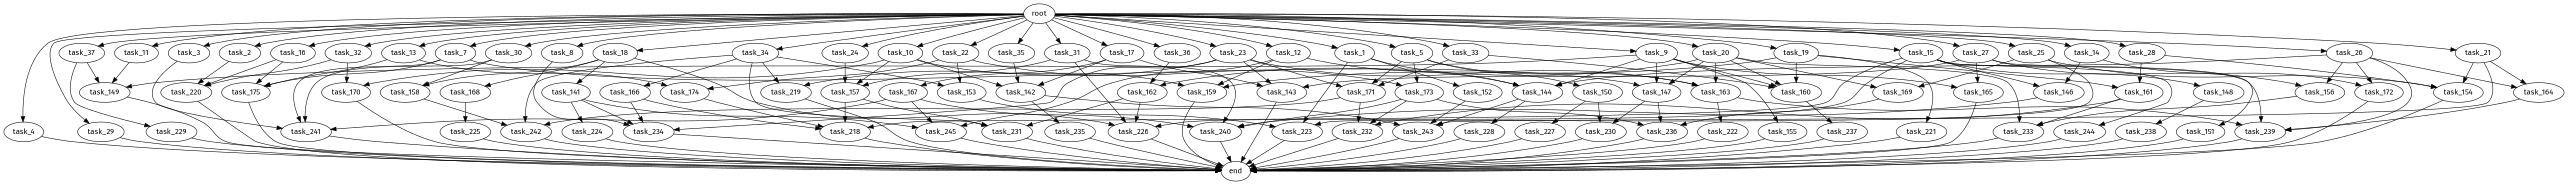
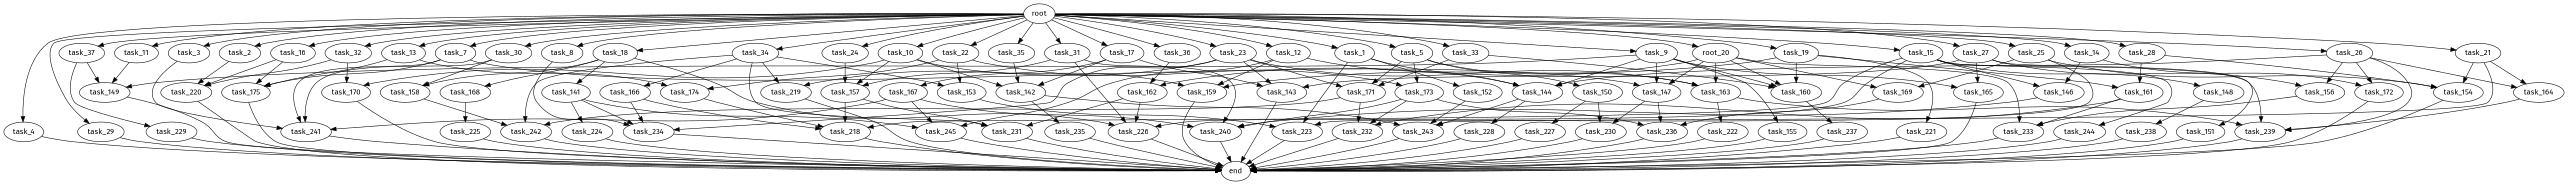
node "task_20": label "task_20" -> "root_20"
